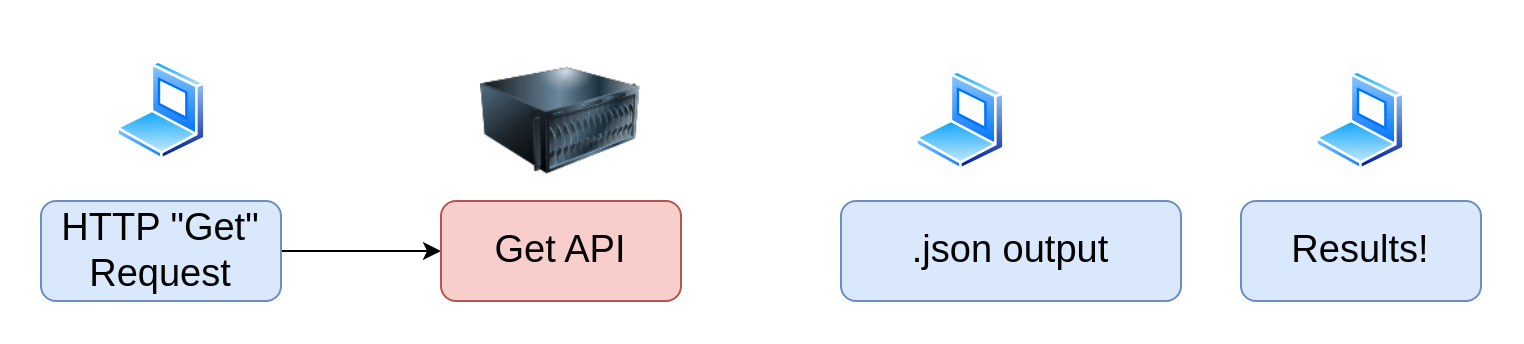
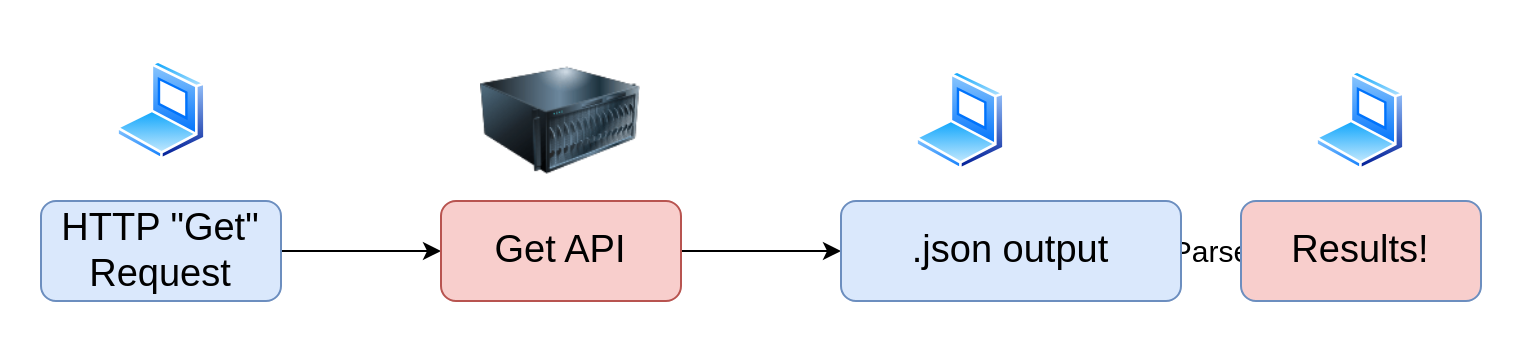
edge "Get API" -> ".json output": added
edge ".json output" -> "Results!": added, label "Parse"
node "Results!": fillcolor #dae8fc -> #f8cecc
